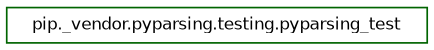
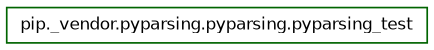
node "pip._vendor.pyparsing.testing.pyparsing_test": label "pip._vendor.pyparsing.testing.pyparsing_test" -> "pip._vendor.pyparsing.pyparsing.pyparsing_test"
